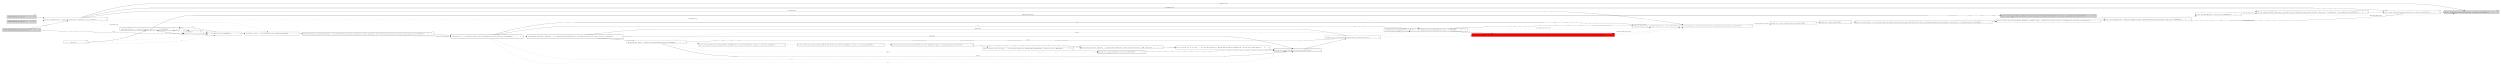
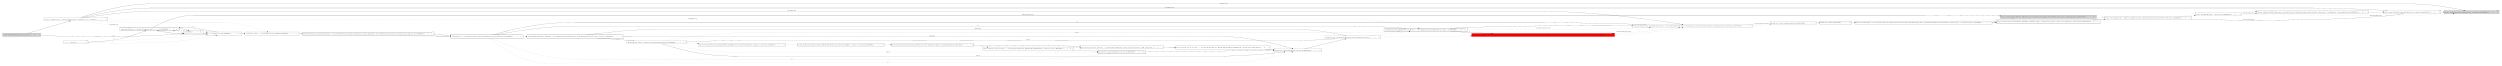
node "testWriteWithEncryption['1', '0', '0']": removed
node "testWriteWithEncryption['0', '1', '0']": removed
